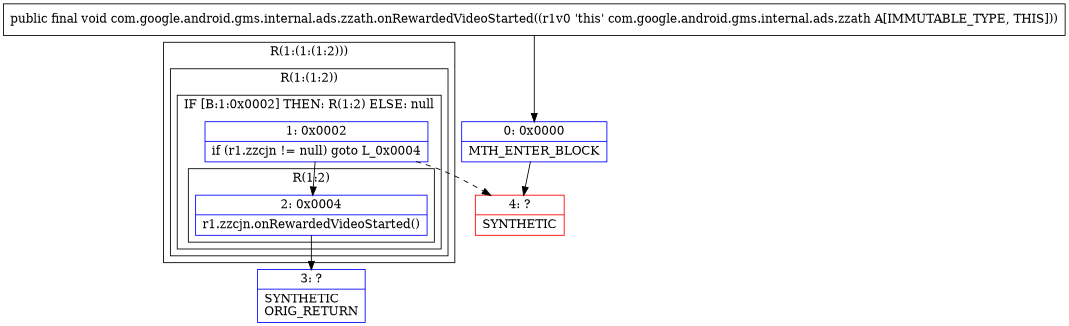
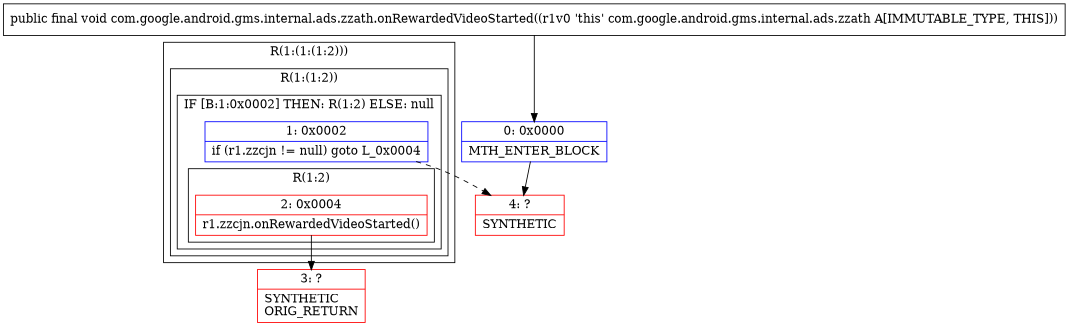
edge "1: 0x0002" -> "2: 0x0004": removed
node "2: 0x0004": color blue -> red
node "3: ?": color blue -> red
